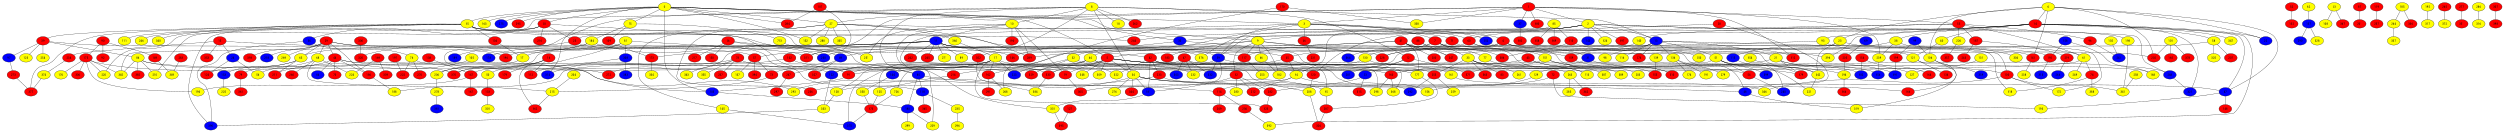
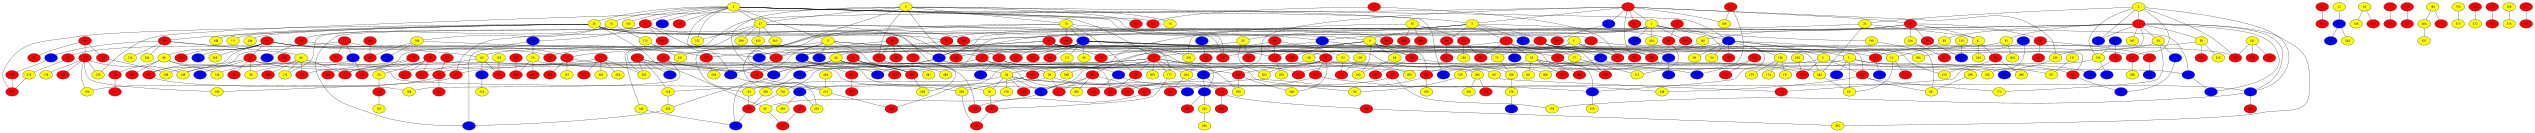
edge "360" -- "17": now "0" -- "17"
edge "121" -- "319": now "121" -- "221"
